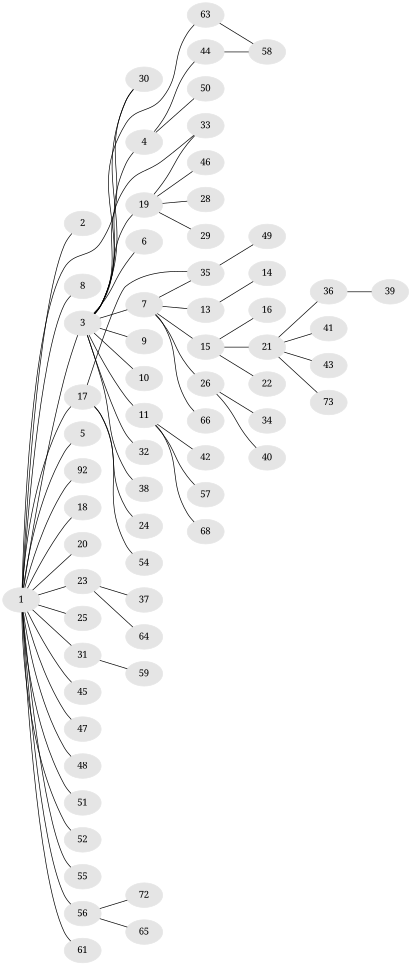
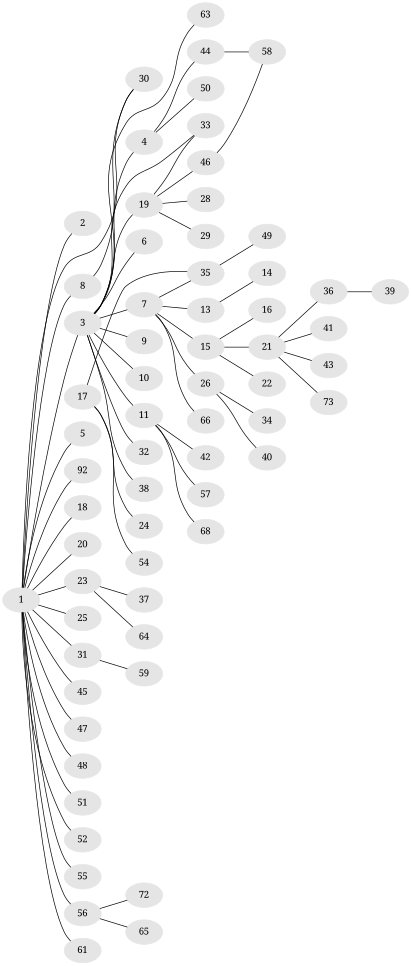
edge "63" -- "58": now "46" -- "58"
edge "30" -- "3": now "30" -- "8"
edge "17" -- "1": removed
